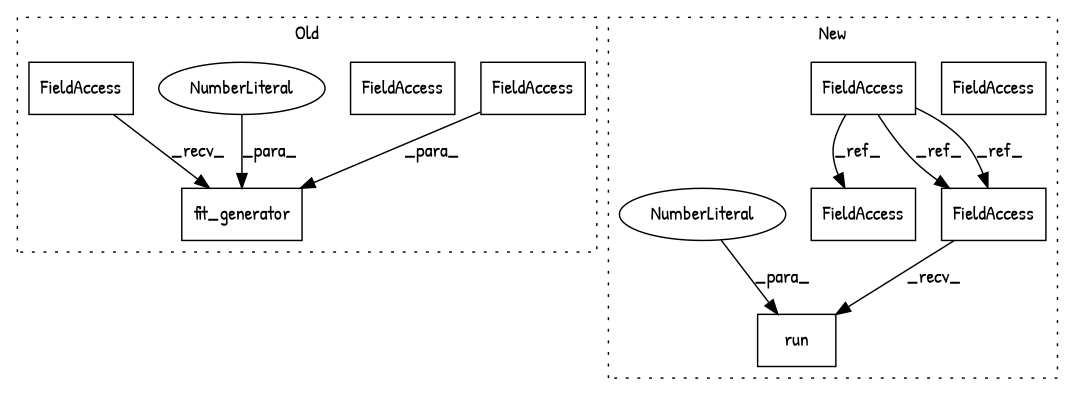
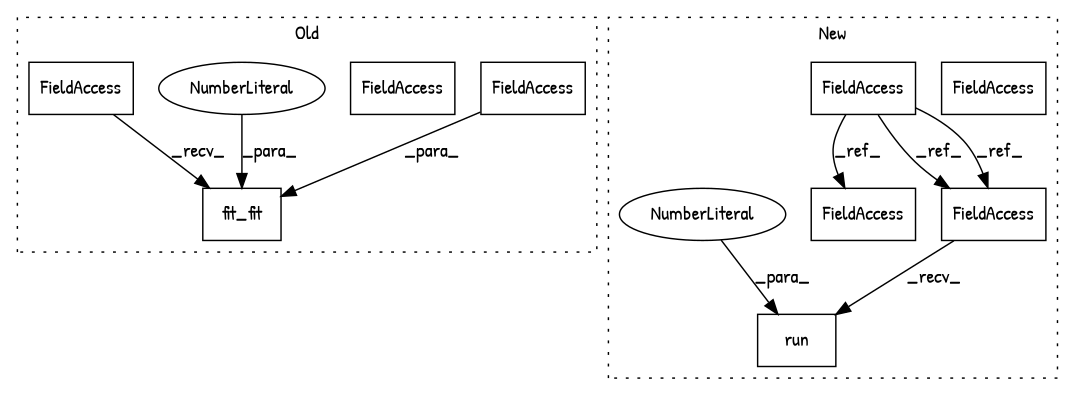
node "fit_generator": label "fit_generator" -> "fit_fit"
